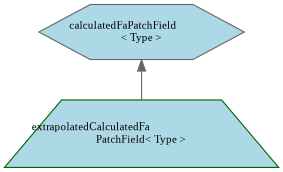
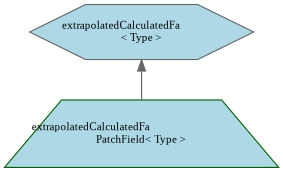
node "calculatedFaPatchField < Type >": label "calculatedFaPatchField < Type >" -> "extrapolatedCalculatedFa < Type >"
